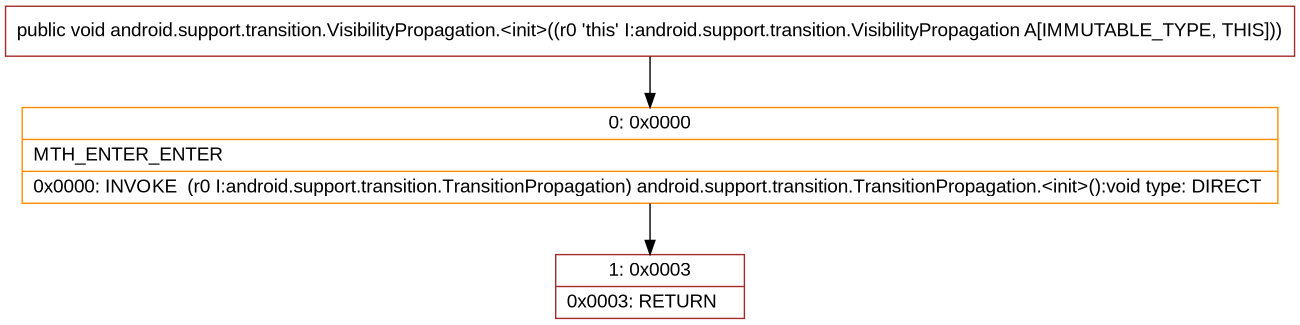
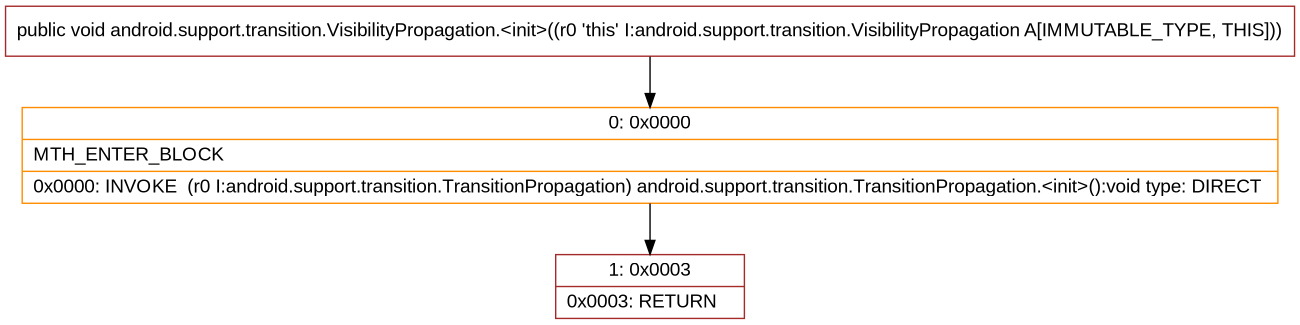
node "0: 0x0000": text "MTH_ENTER_ENTER" -> "MTH_ENTER_BLOCK"
